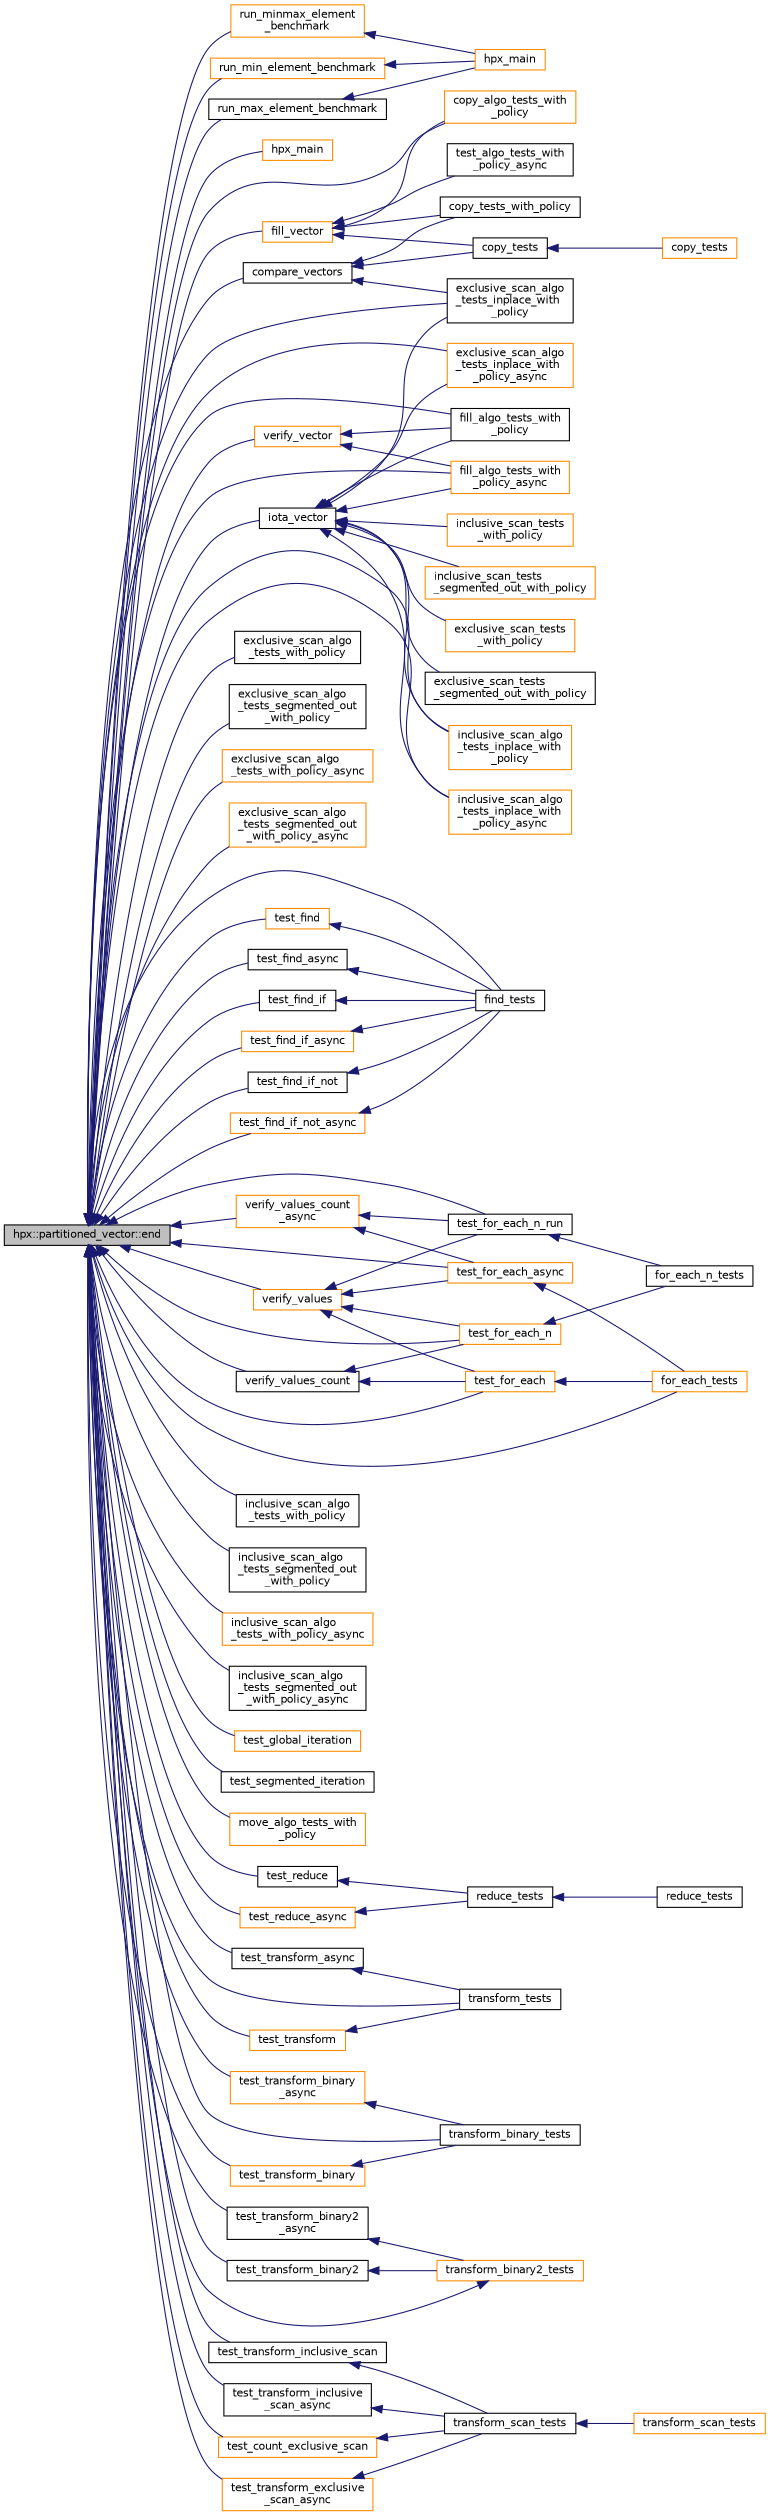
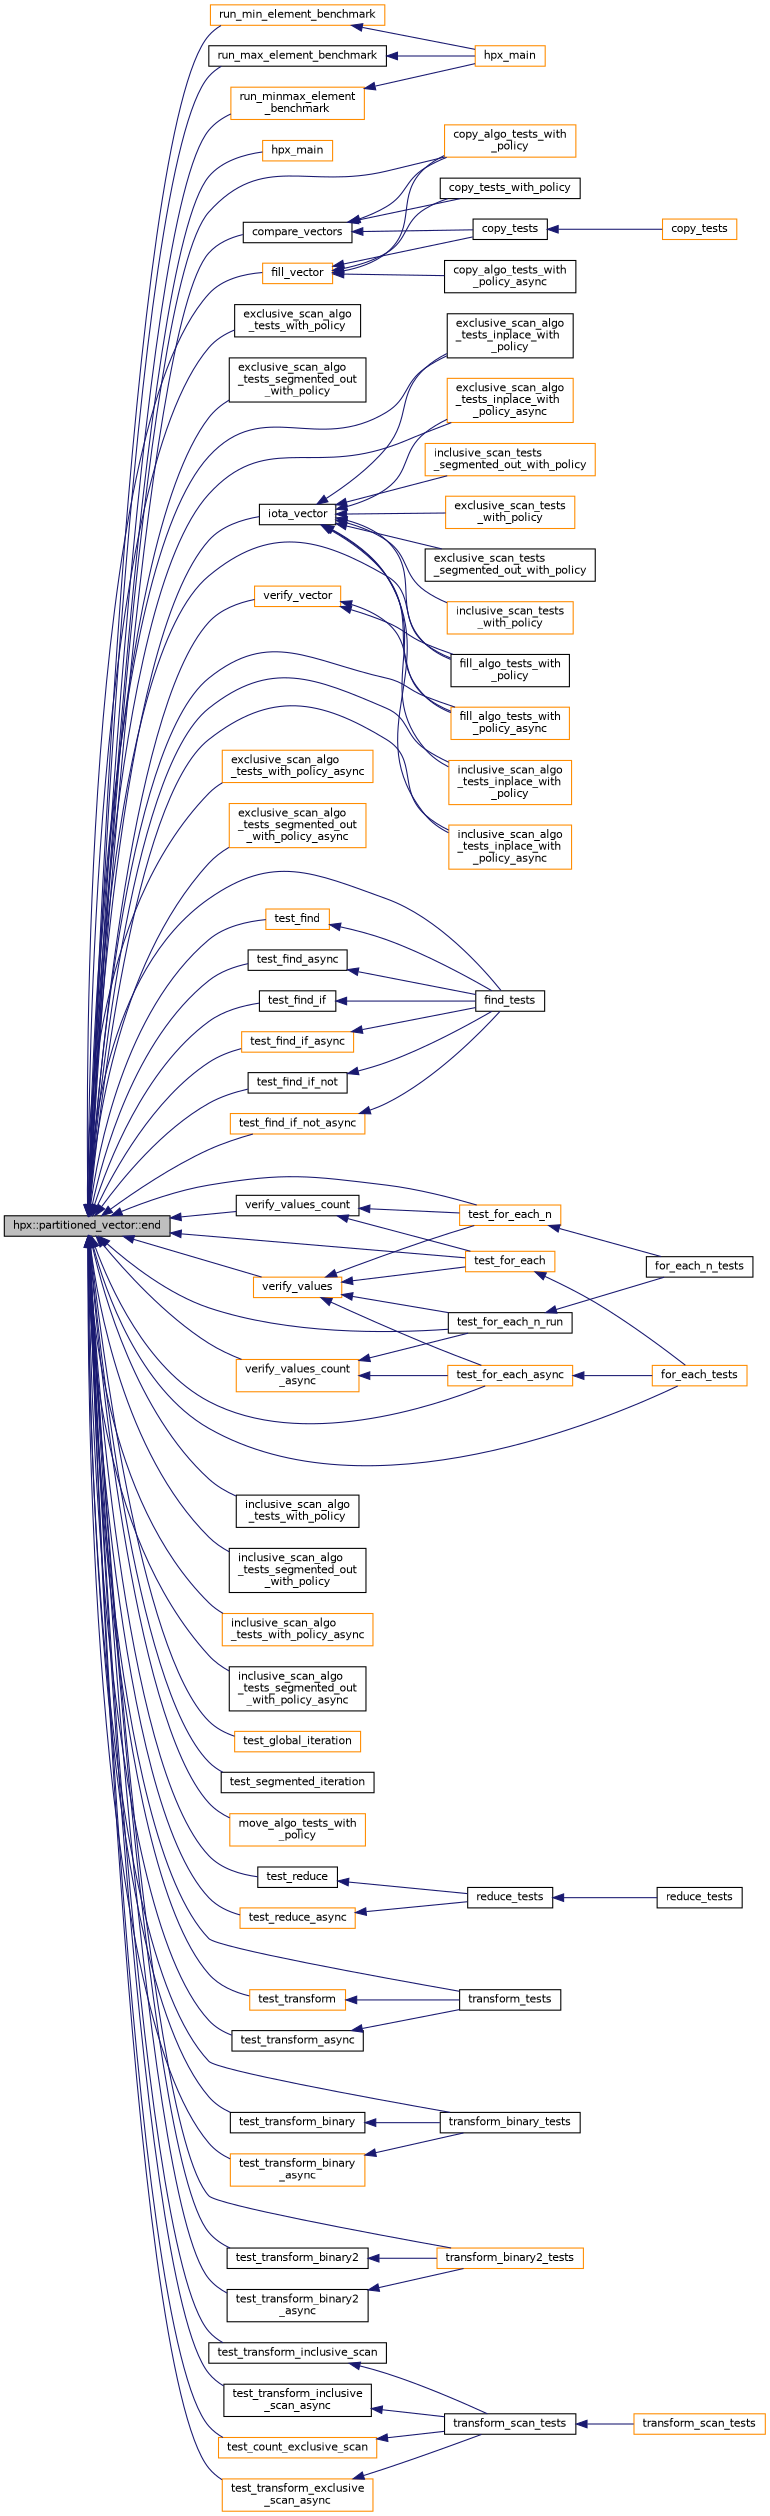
node "test_algo_tests_with _policy_async": label "test_algo_tests_with _policy_async" -> "copy_algo_tests_with _policy_async"
edge "exclusive_scan_algo _tests_inplace_with _policy" -> "compare_vectors": now "copy_algo_tests_with _policy" -> "compare_vectors"
node "test_transform_binary": color darkorange -> black
edge "hpx::partitioned_vector::end" -> "transform_binary2_tests": reversed
